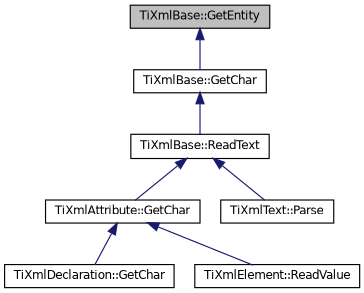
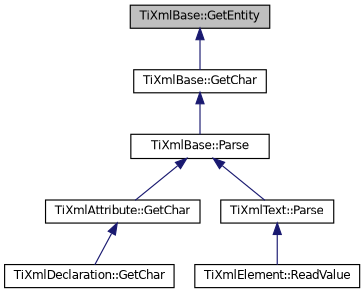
node "TiXmlBase::ReadText": label "TiXmlBase::ReadText" -> "TiXmlBase::Parse"
edge "TiXmlElement::ReadValue" -> "TiXmlAttribute::GetChar": now "TiXmlElement::ReadValue" -> "TiXmlText::Parse"
